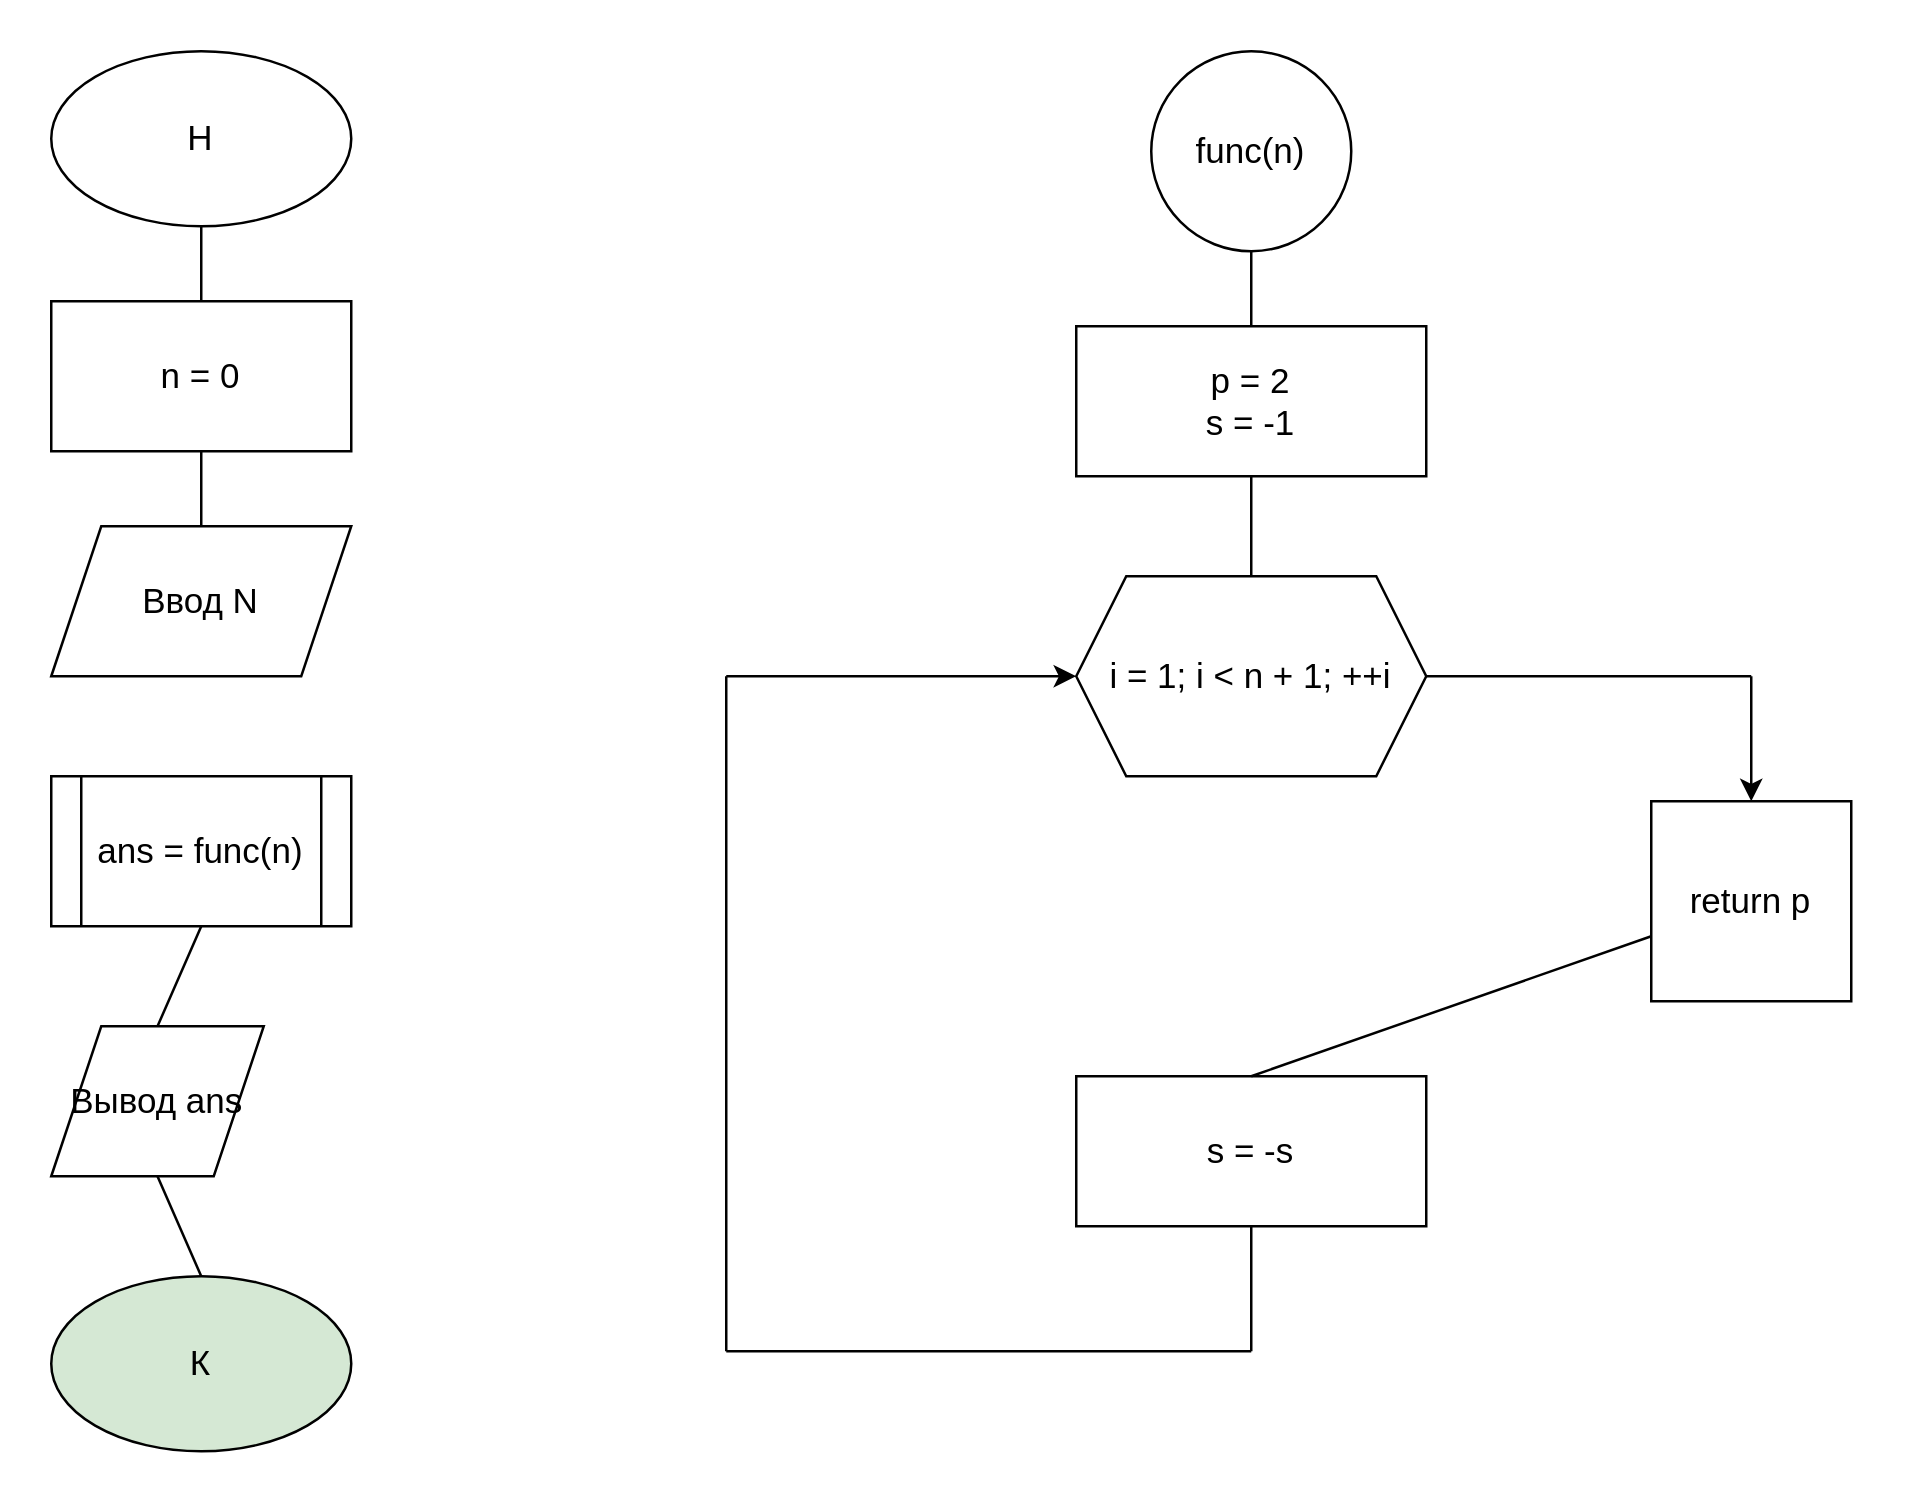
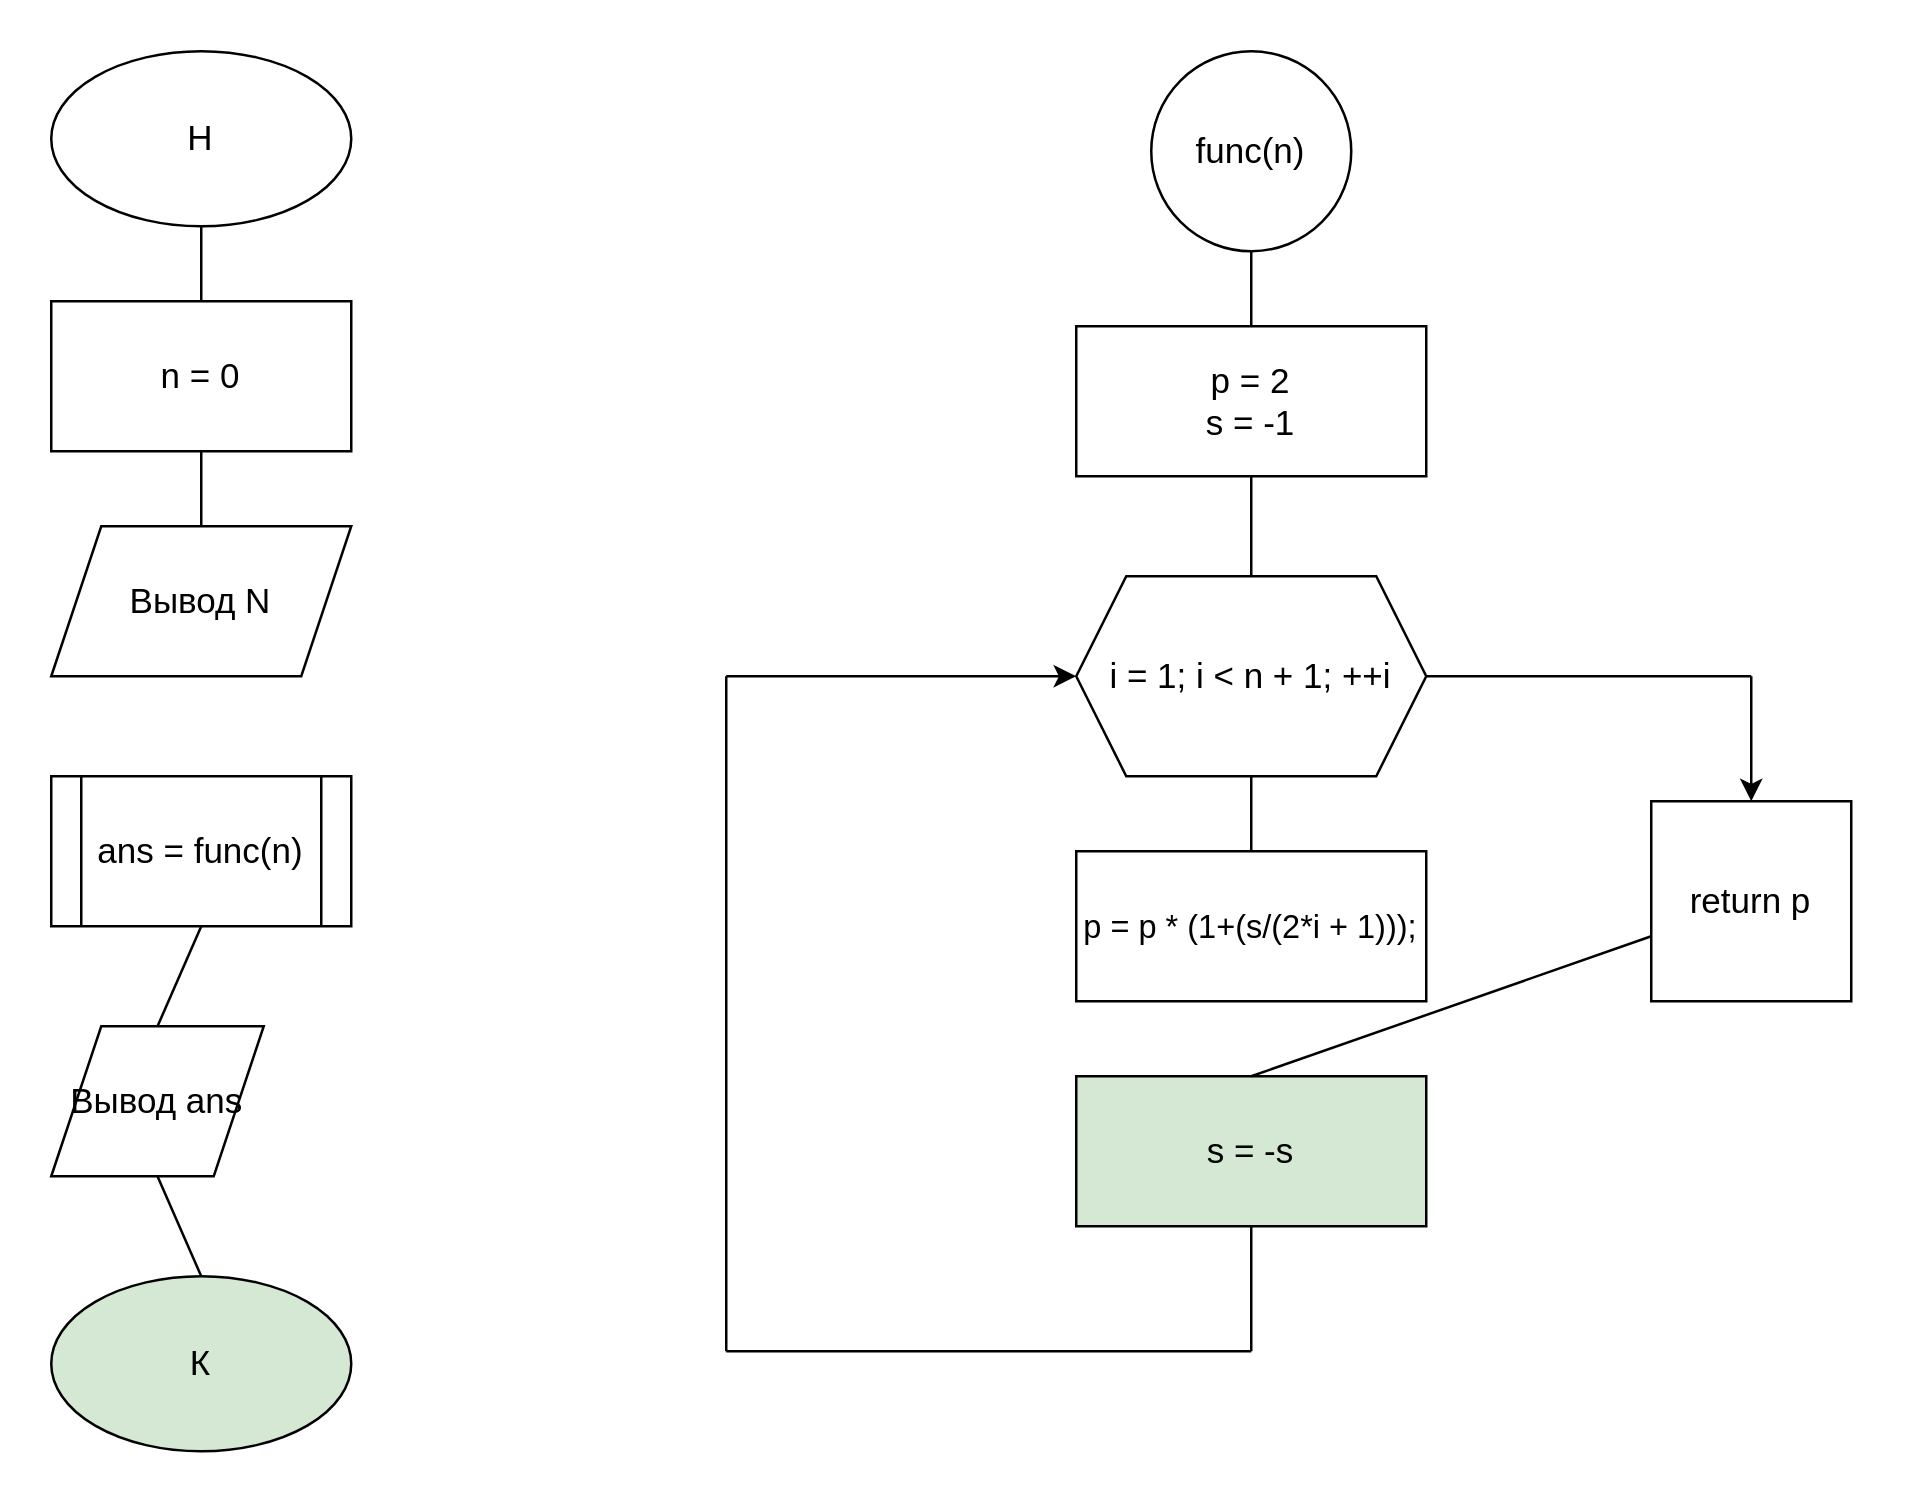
node "Ввод N": label "Ввод N" -> "Вывод N"
edge "i = 1; i < n + 1; ++i" -- "p = p * (1+(s/(2*i + 1)));": added
node "p = p * (1+(s/(2*i + 1)));": added
node "s = -s": fillcolor #ffffff -> #d5e8d4
